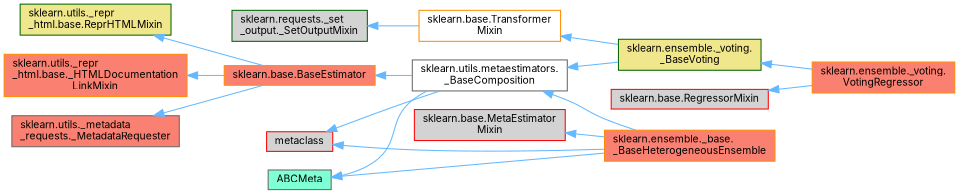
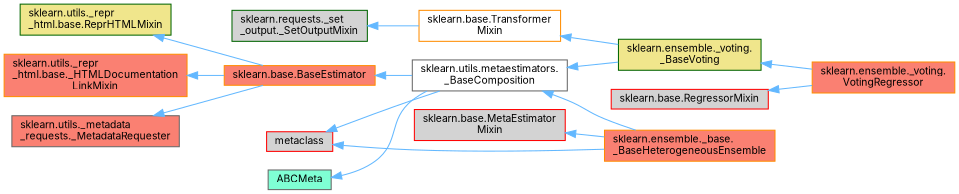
edge "sklearn.ensemble._base. _BaseHeterogeneousEnsemble" -> "ABCMeta": removed
